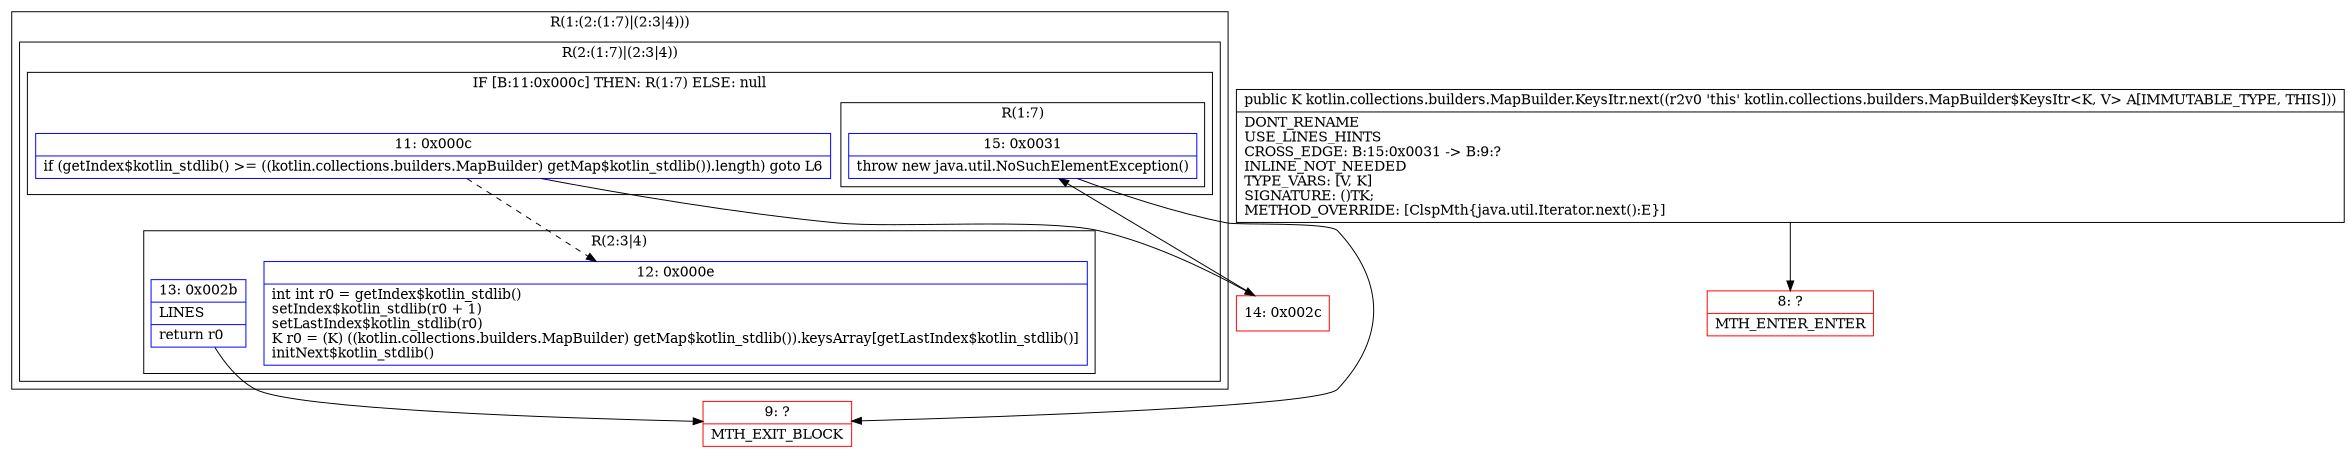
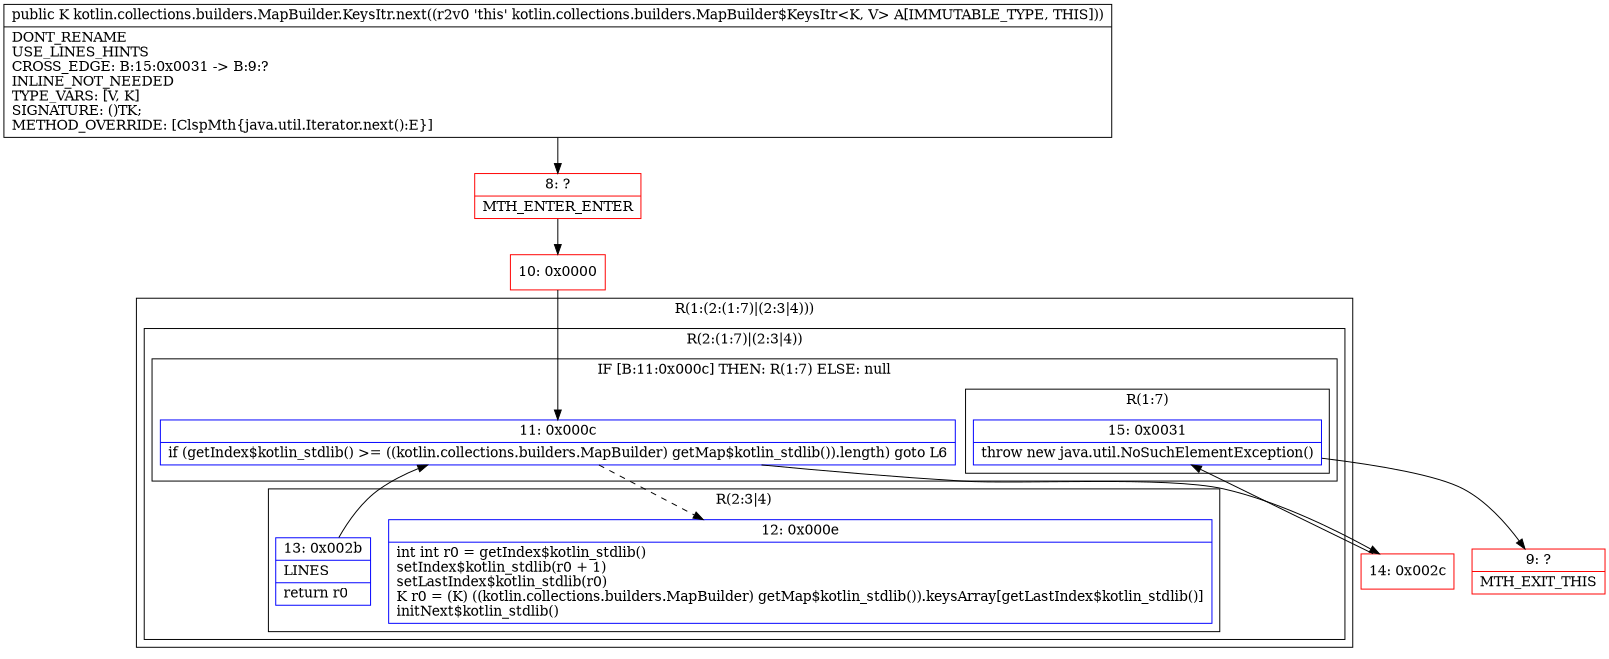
node "10: 0x0000": added
edge "13: 0x002b" -> "9: ?": now "13: 0x002b" -> "11: 0x000c"
node "9: ?": text "MTH_EXIT_BLOCK" -> "MTH_EXIT_THIS"
